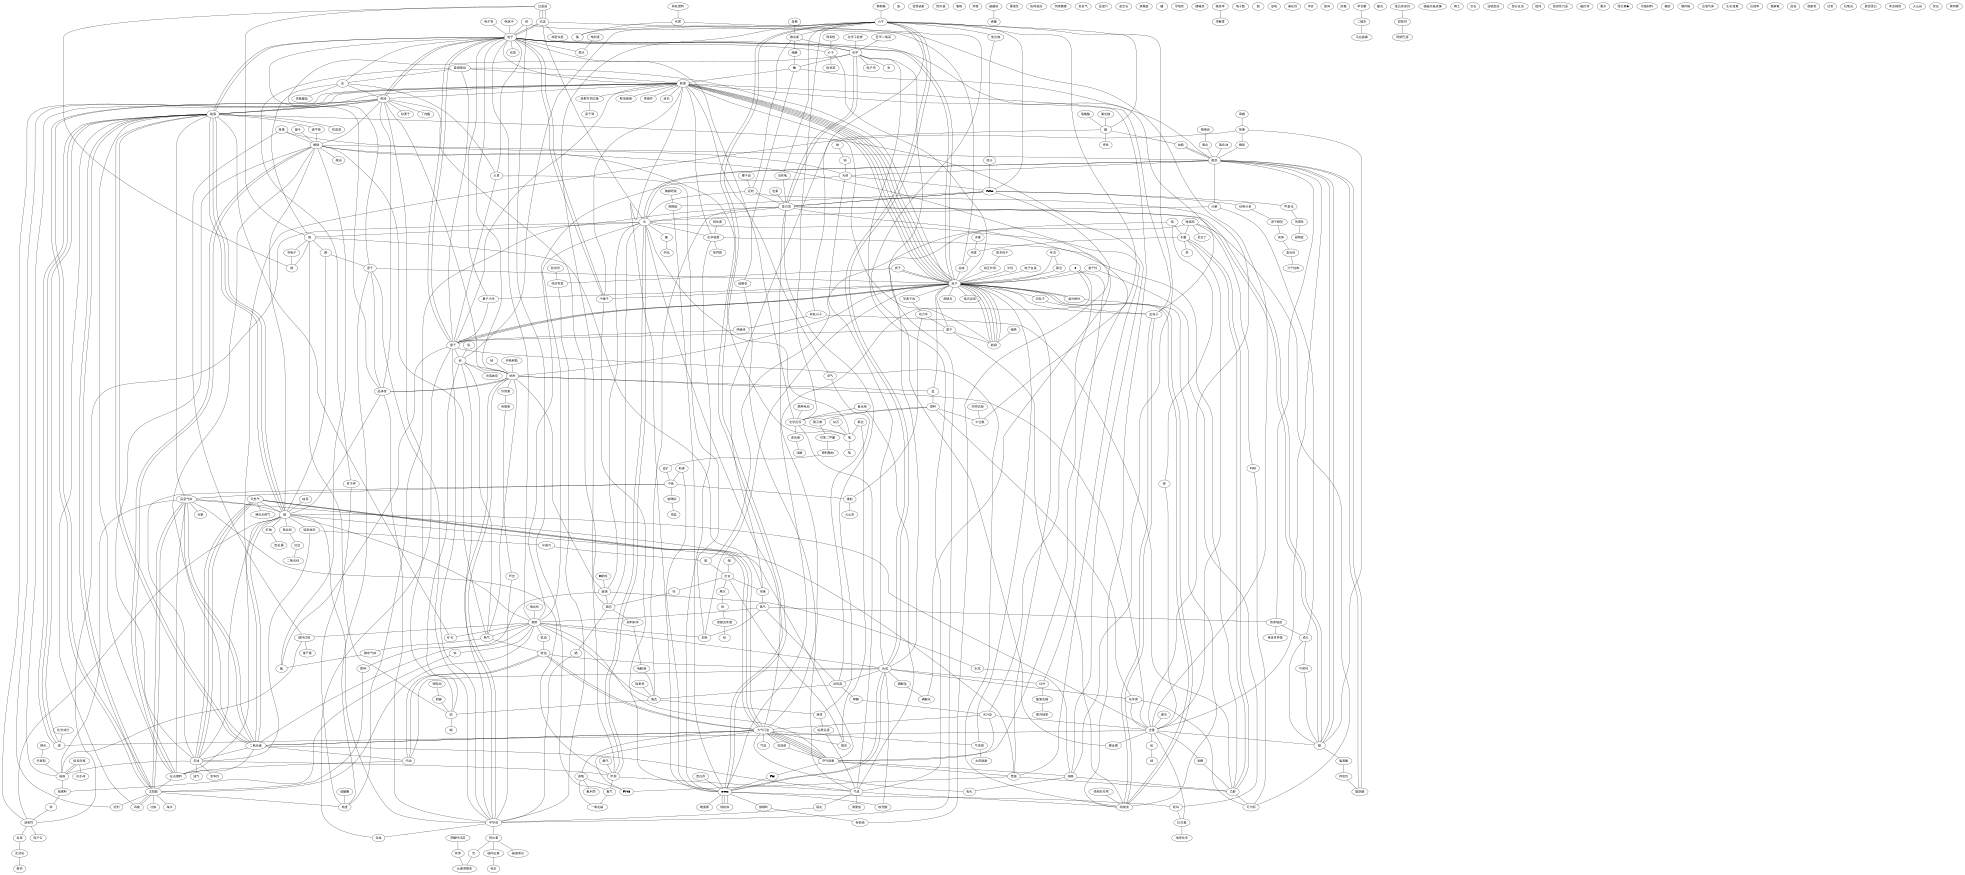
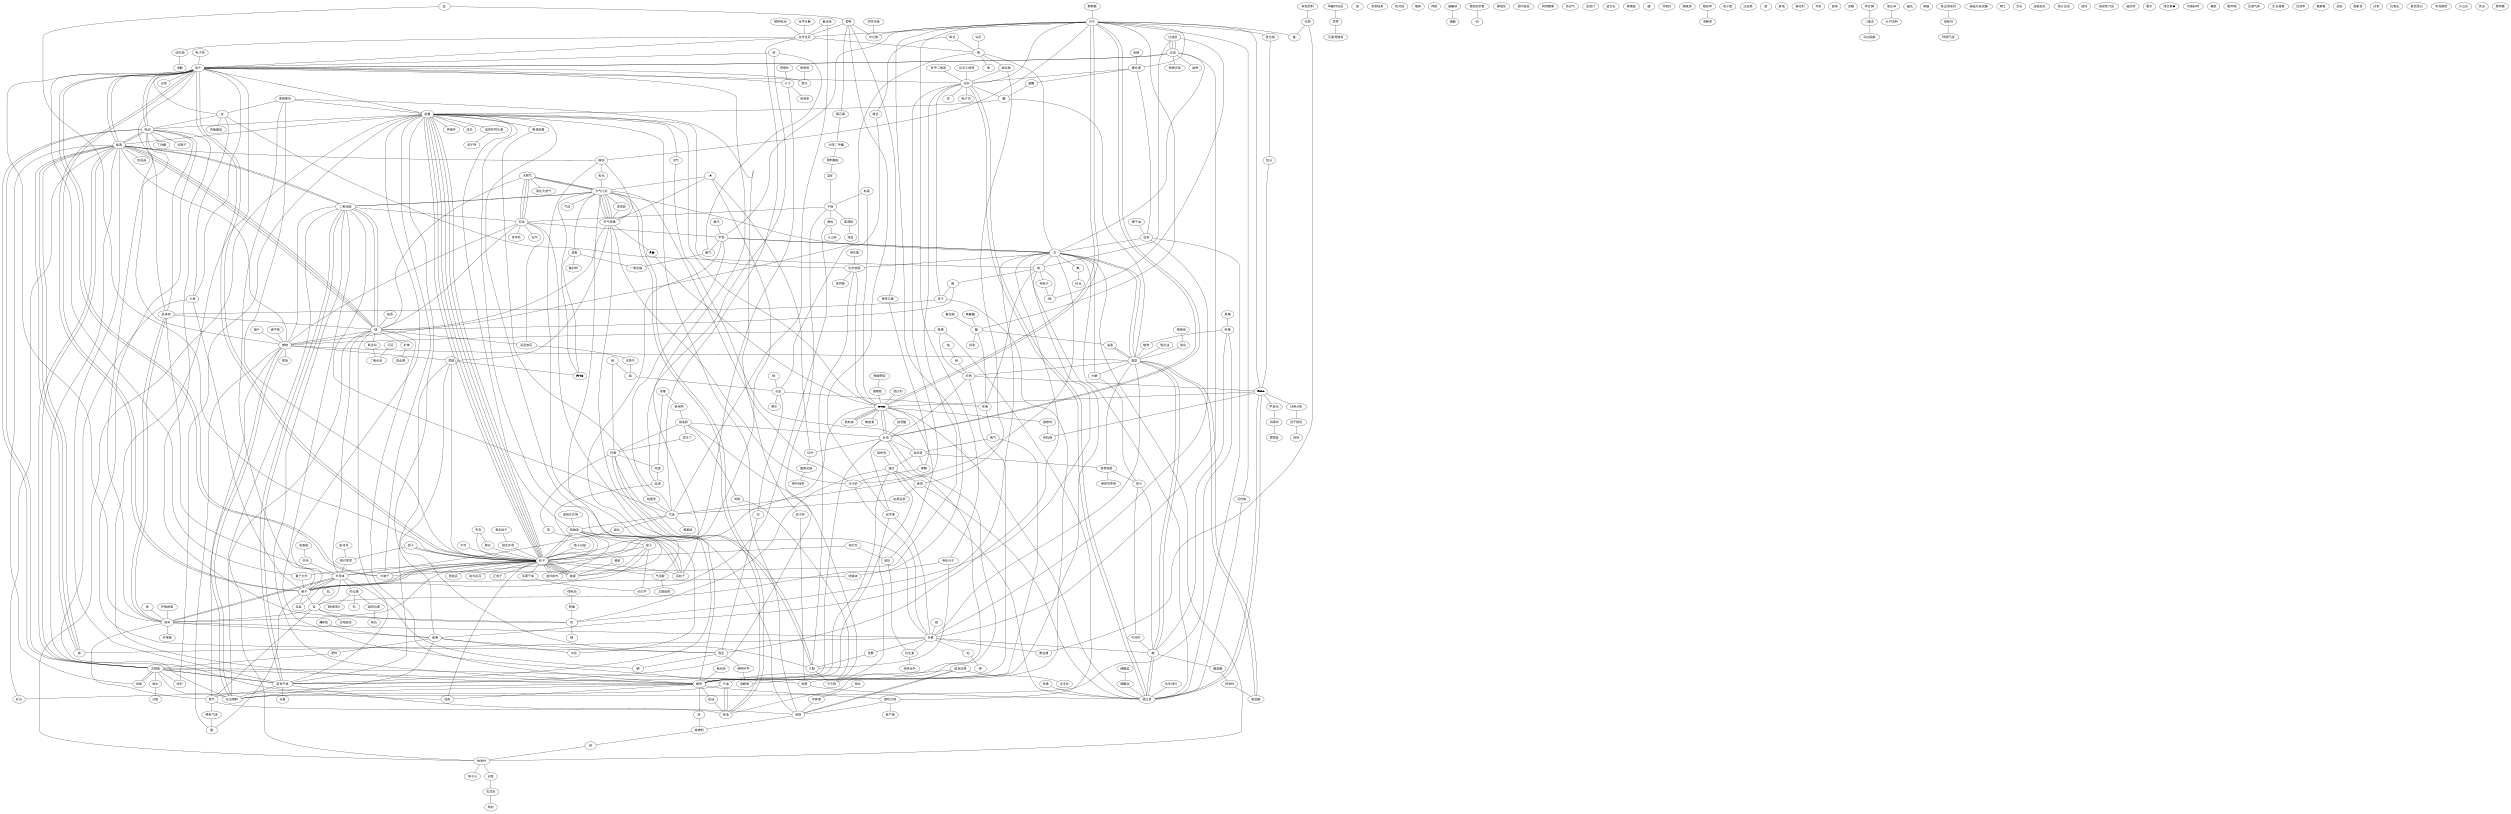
node "法拉第": added
node "熔融": added
node "电脉冲": removed
node "化学分解": added
edge "分子" -- "化学": added
node "硫化氢": added
node "滤网": added
edge "能源" -- "碳平衡": now "能源" -- "燃烧"
edge "酶" -- "核聚变": now "释放能量" -- "核聚变"
edge "RNA" -- "胞嘧啶": now "RNA" -- "DNA"
edge "前体" -- "复合体": removed
edge "原子" -- "粒子": now "苯" -- "粒子"
node "聚苯乙烯": added
edge "正电子" -- "反粒子": removed
edge "镉" -- "镍": removed
edge "能量" -- "玻璃": added
edge "纳米" -- "盐": removed
edge "量子" -- "暗物质": removed
edge "纤维素" -- "热膨胀": removed
node "铁丝网": added
edge "尼古丁" -- "剂量": added
edge "碳" -- "含量": removed
edge "氧化铝" -- "沉淀": now "氧化铝" -- "二氧化硅"
edge "原子" -- "半导体": removed
node "铱": removed
edge "氢气" -- "营养物质": now "反应器" -- "营养物质"
edge "氢气" -- "加热": removed
edge "合成" -- "磷酸盐": removed
edge "核反应堆" -- "温室气体": added
edge "玻璃" -- "化石燃料": added
node "废水": removed
edge "化学成分" -- "煤": now "化学成分" -- "蛋白质"
edge "大气污染" -- "微克": removed
edge "钢铁" -- "乙醇": removed
node "核酸酶": removed
edge "太阳能" -- "冶炼": now "海水" -- "冶炼"
edge "氘" -- "元素周期表": removed
